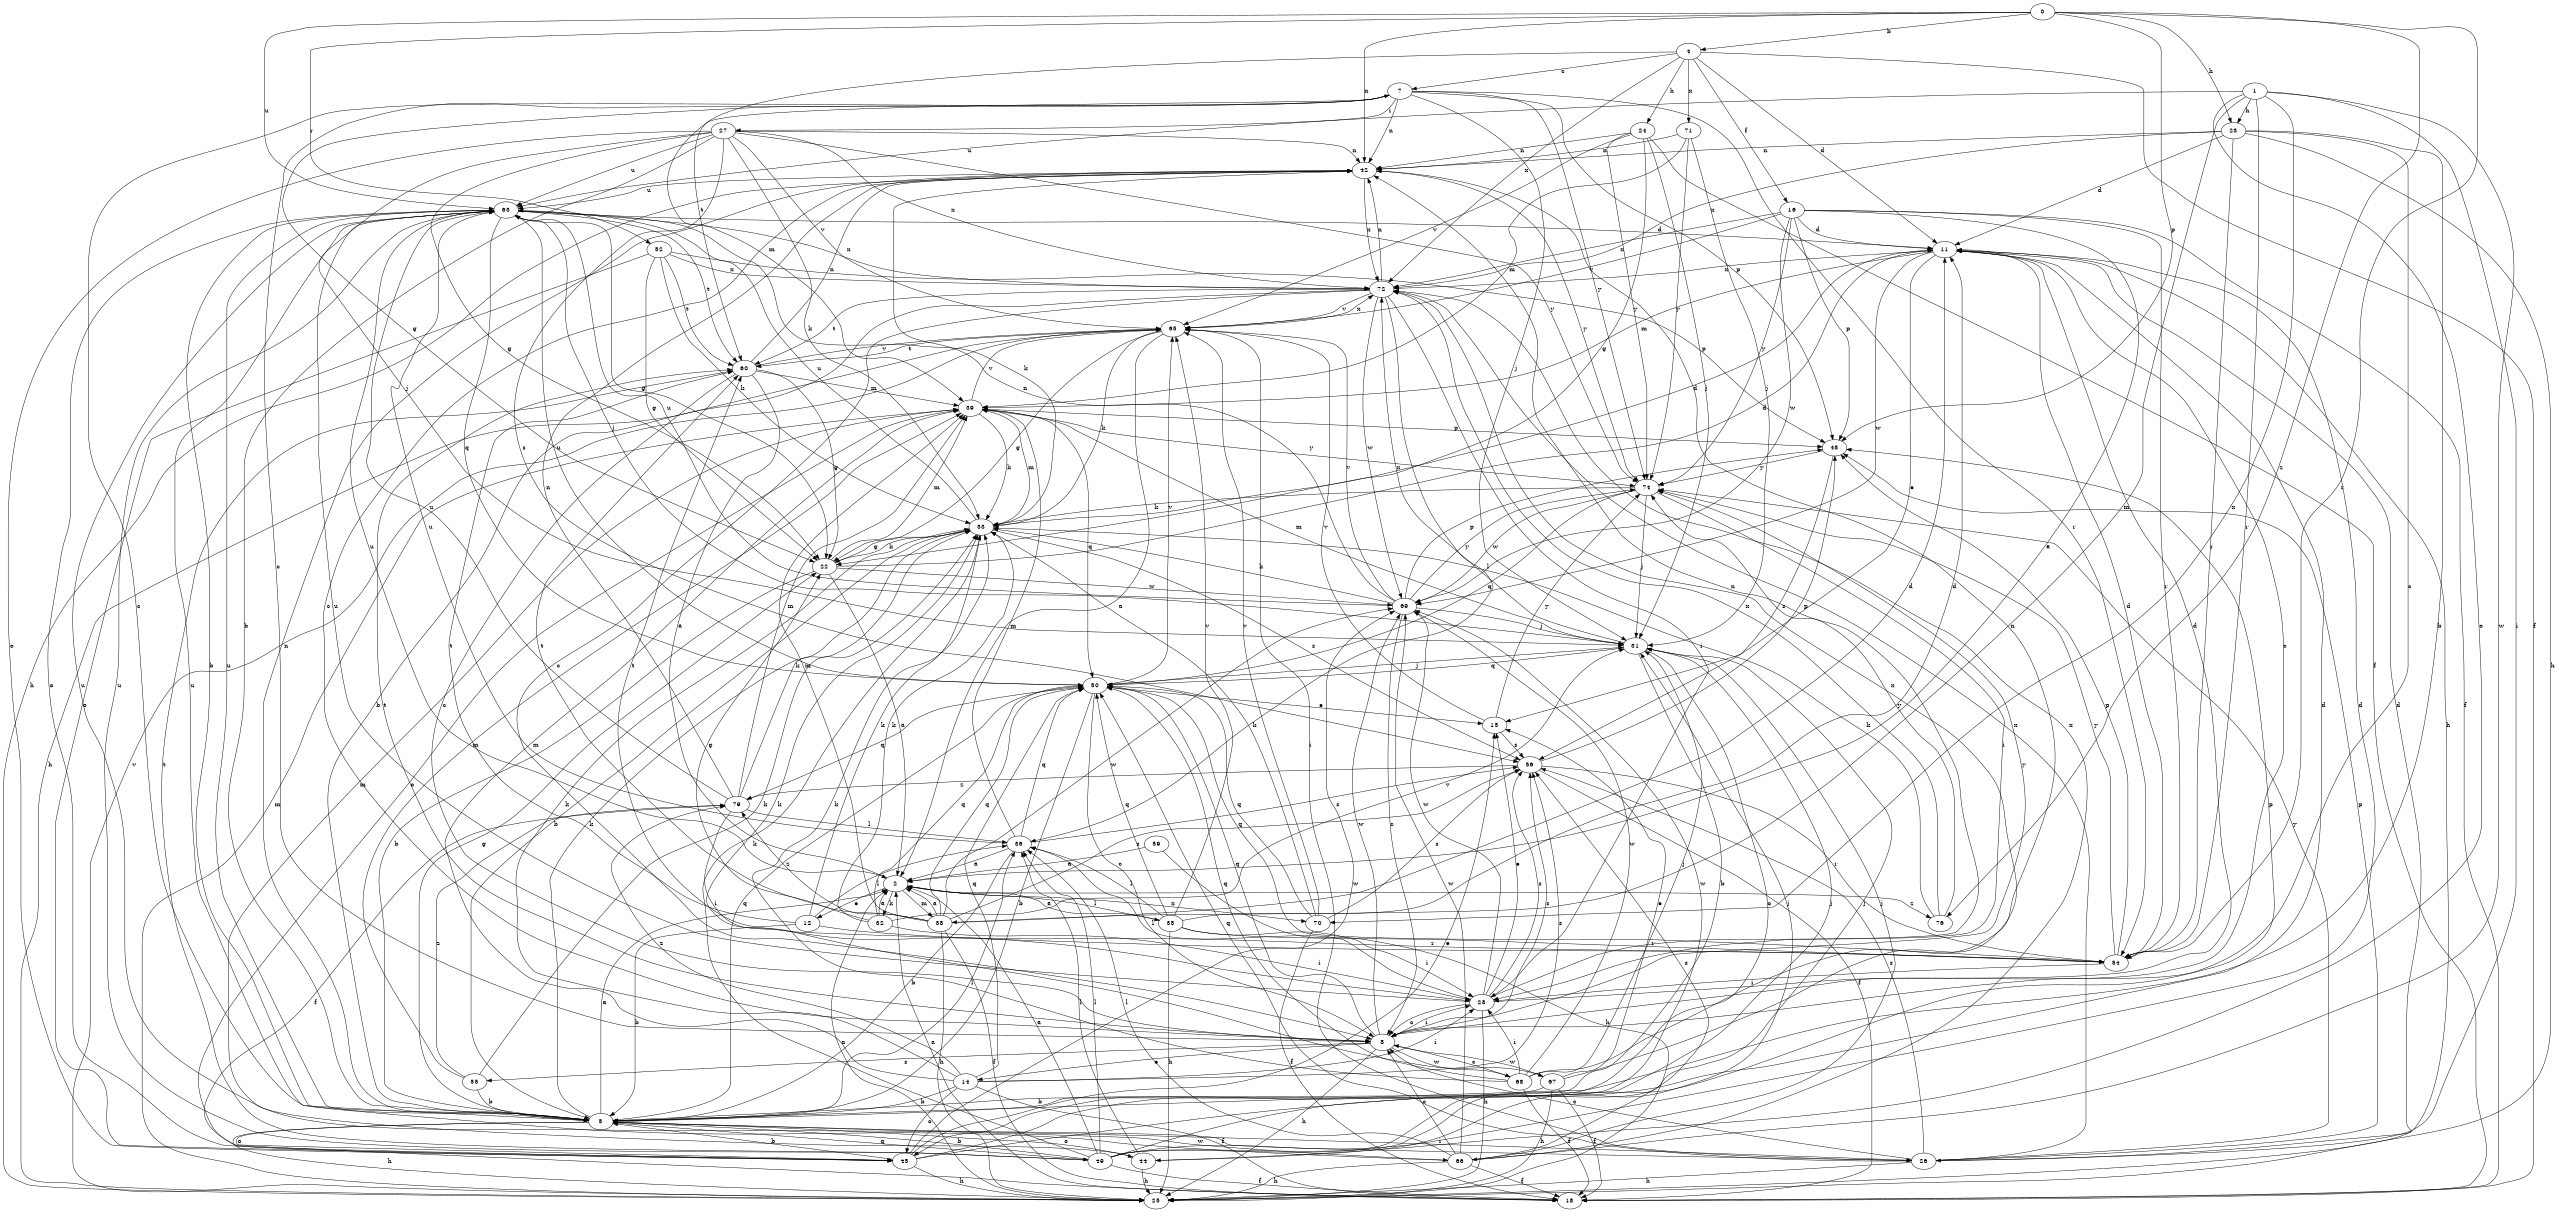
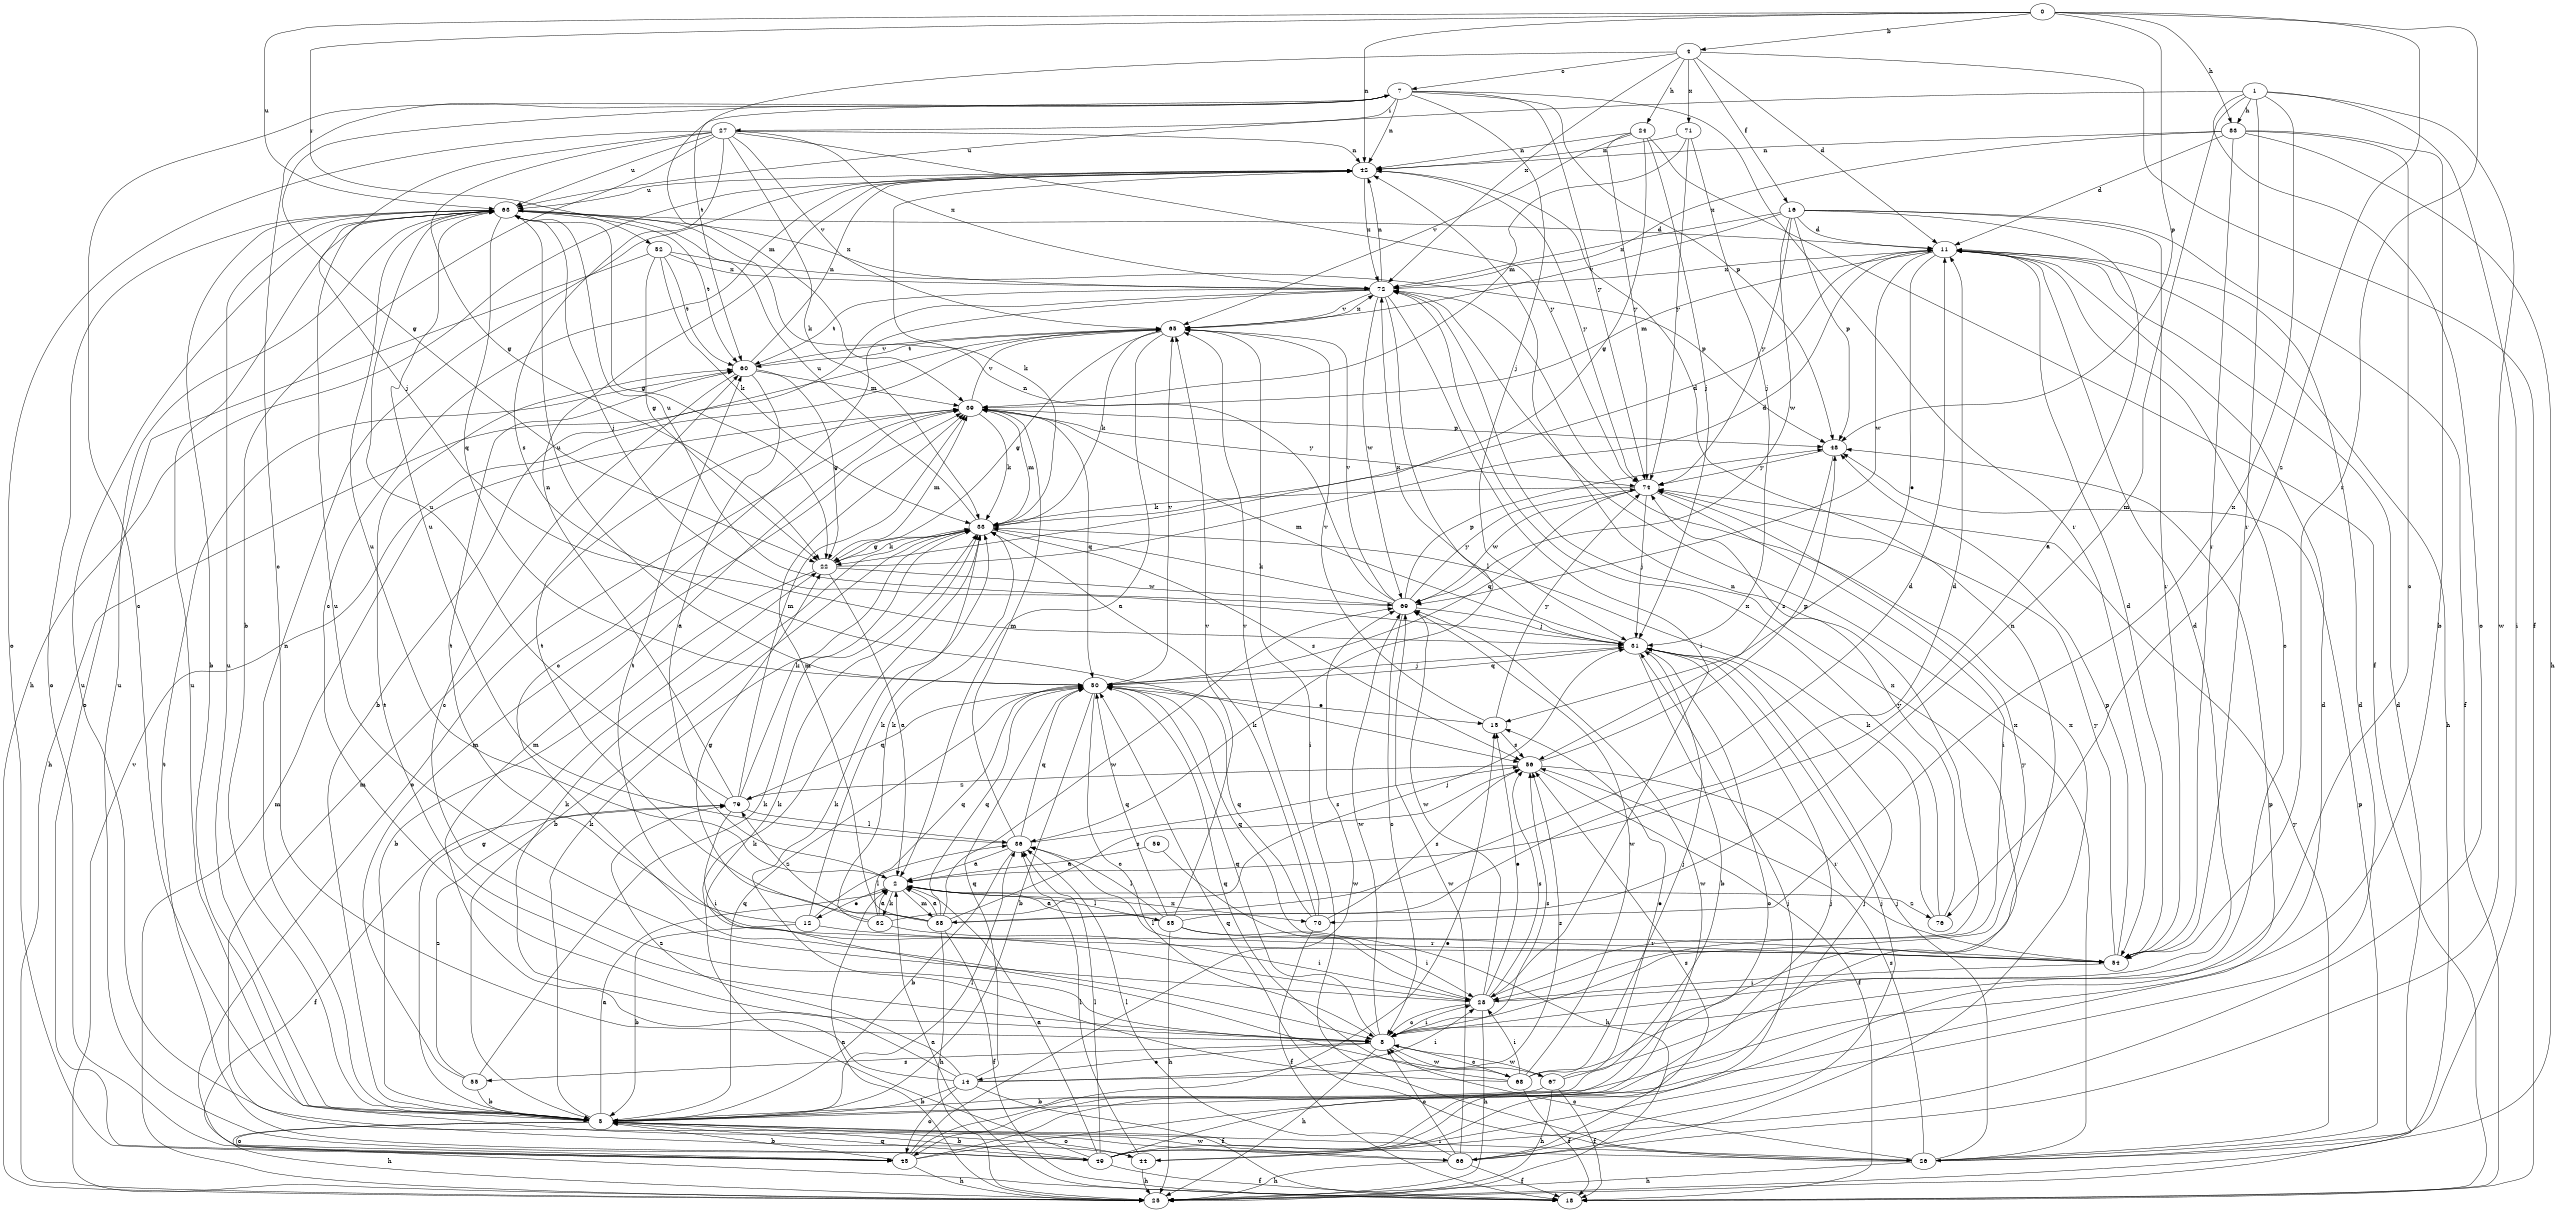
node "23": label "23" -> "83"
edge "32" -> "31": label "v" -> "j"
edge "26" -> "31": added, label "j"
